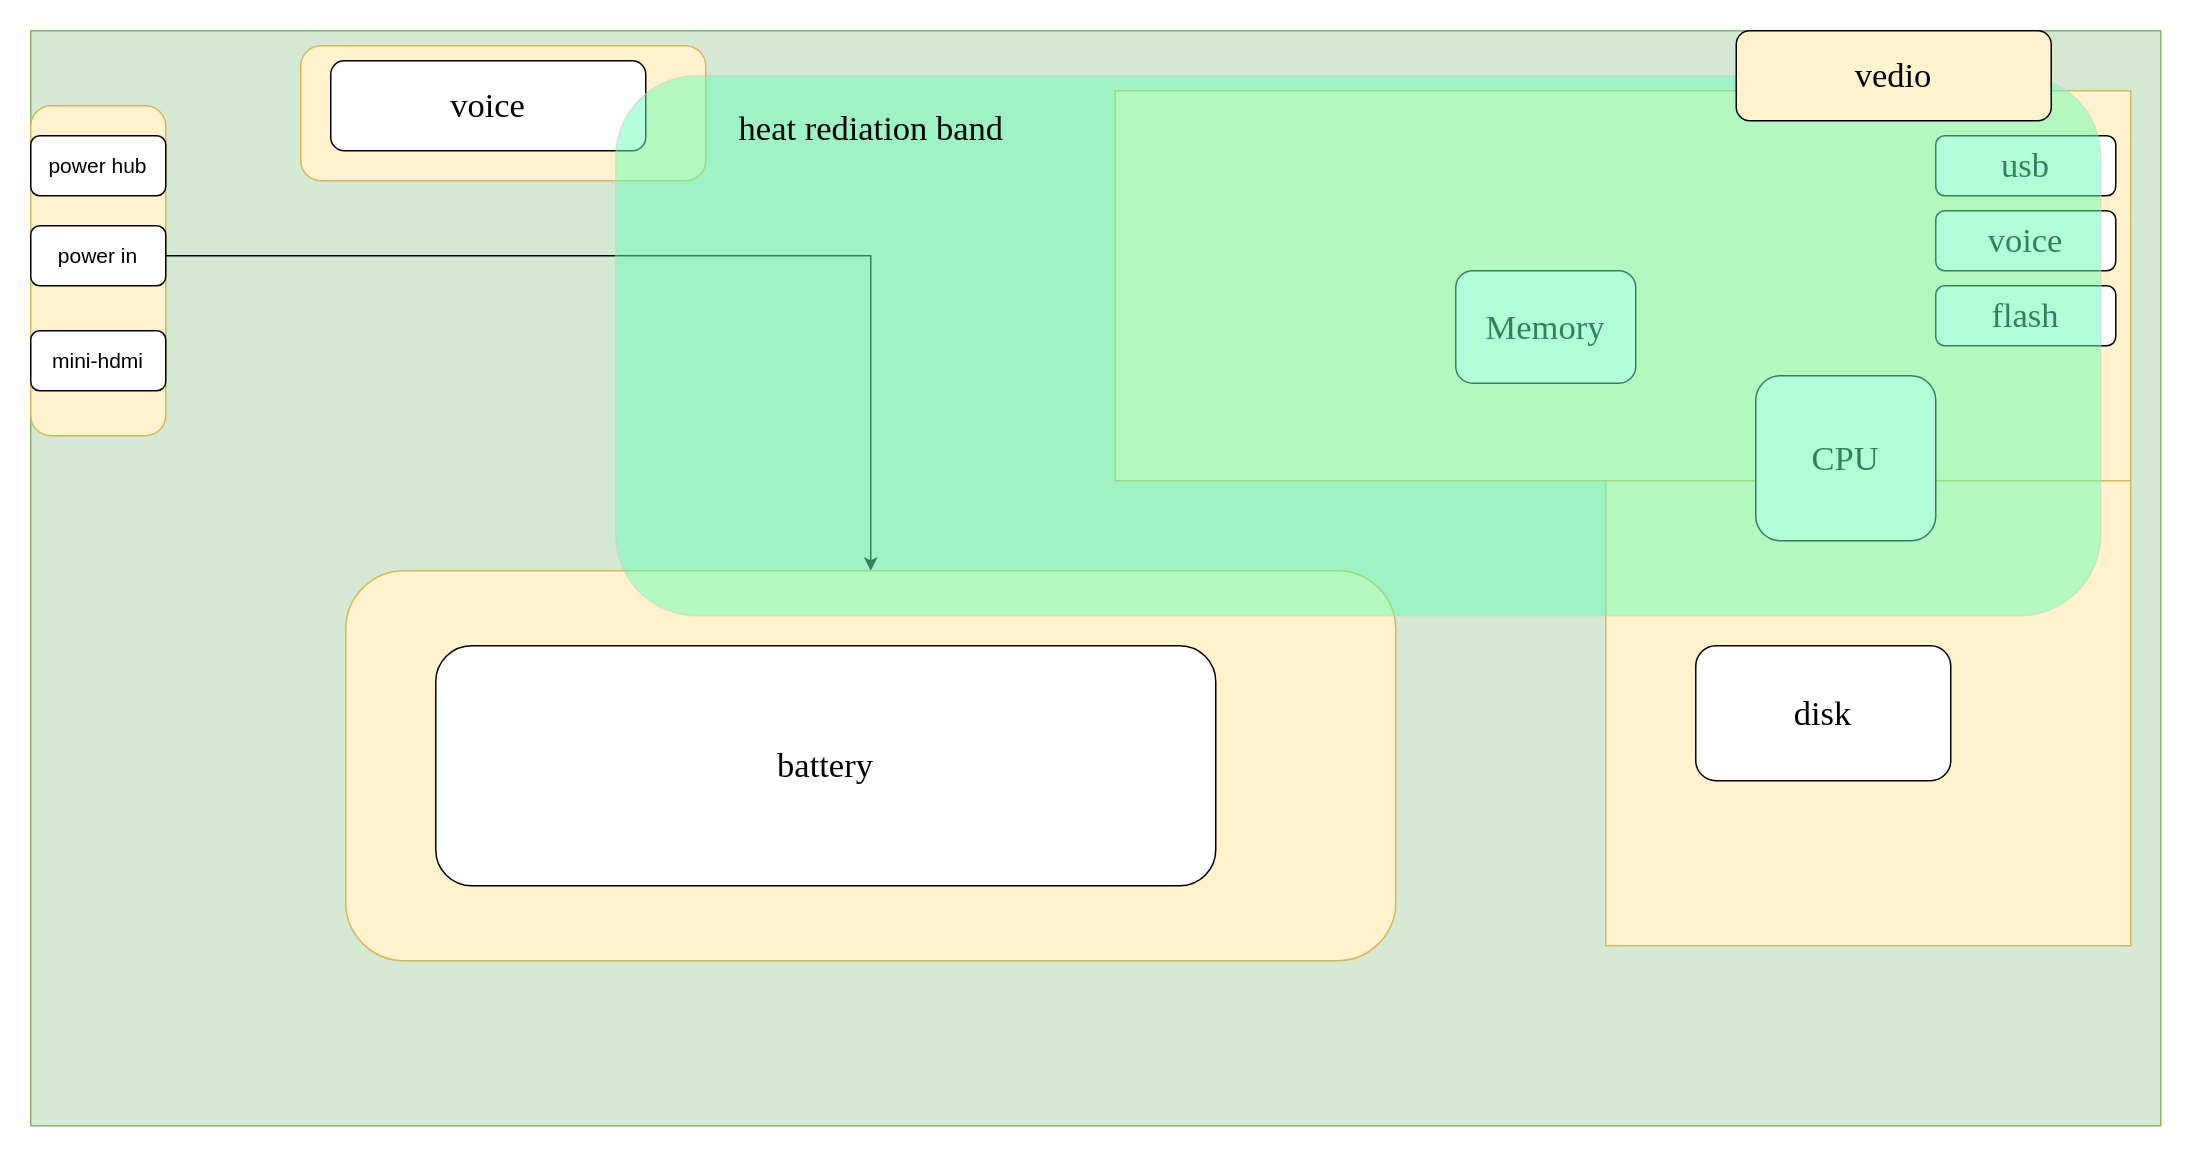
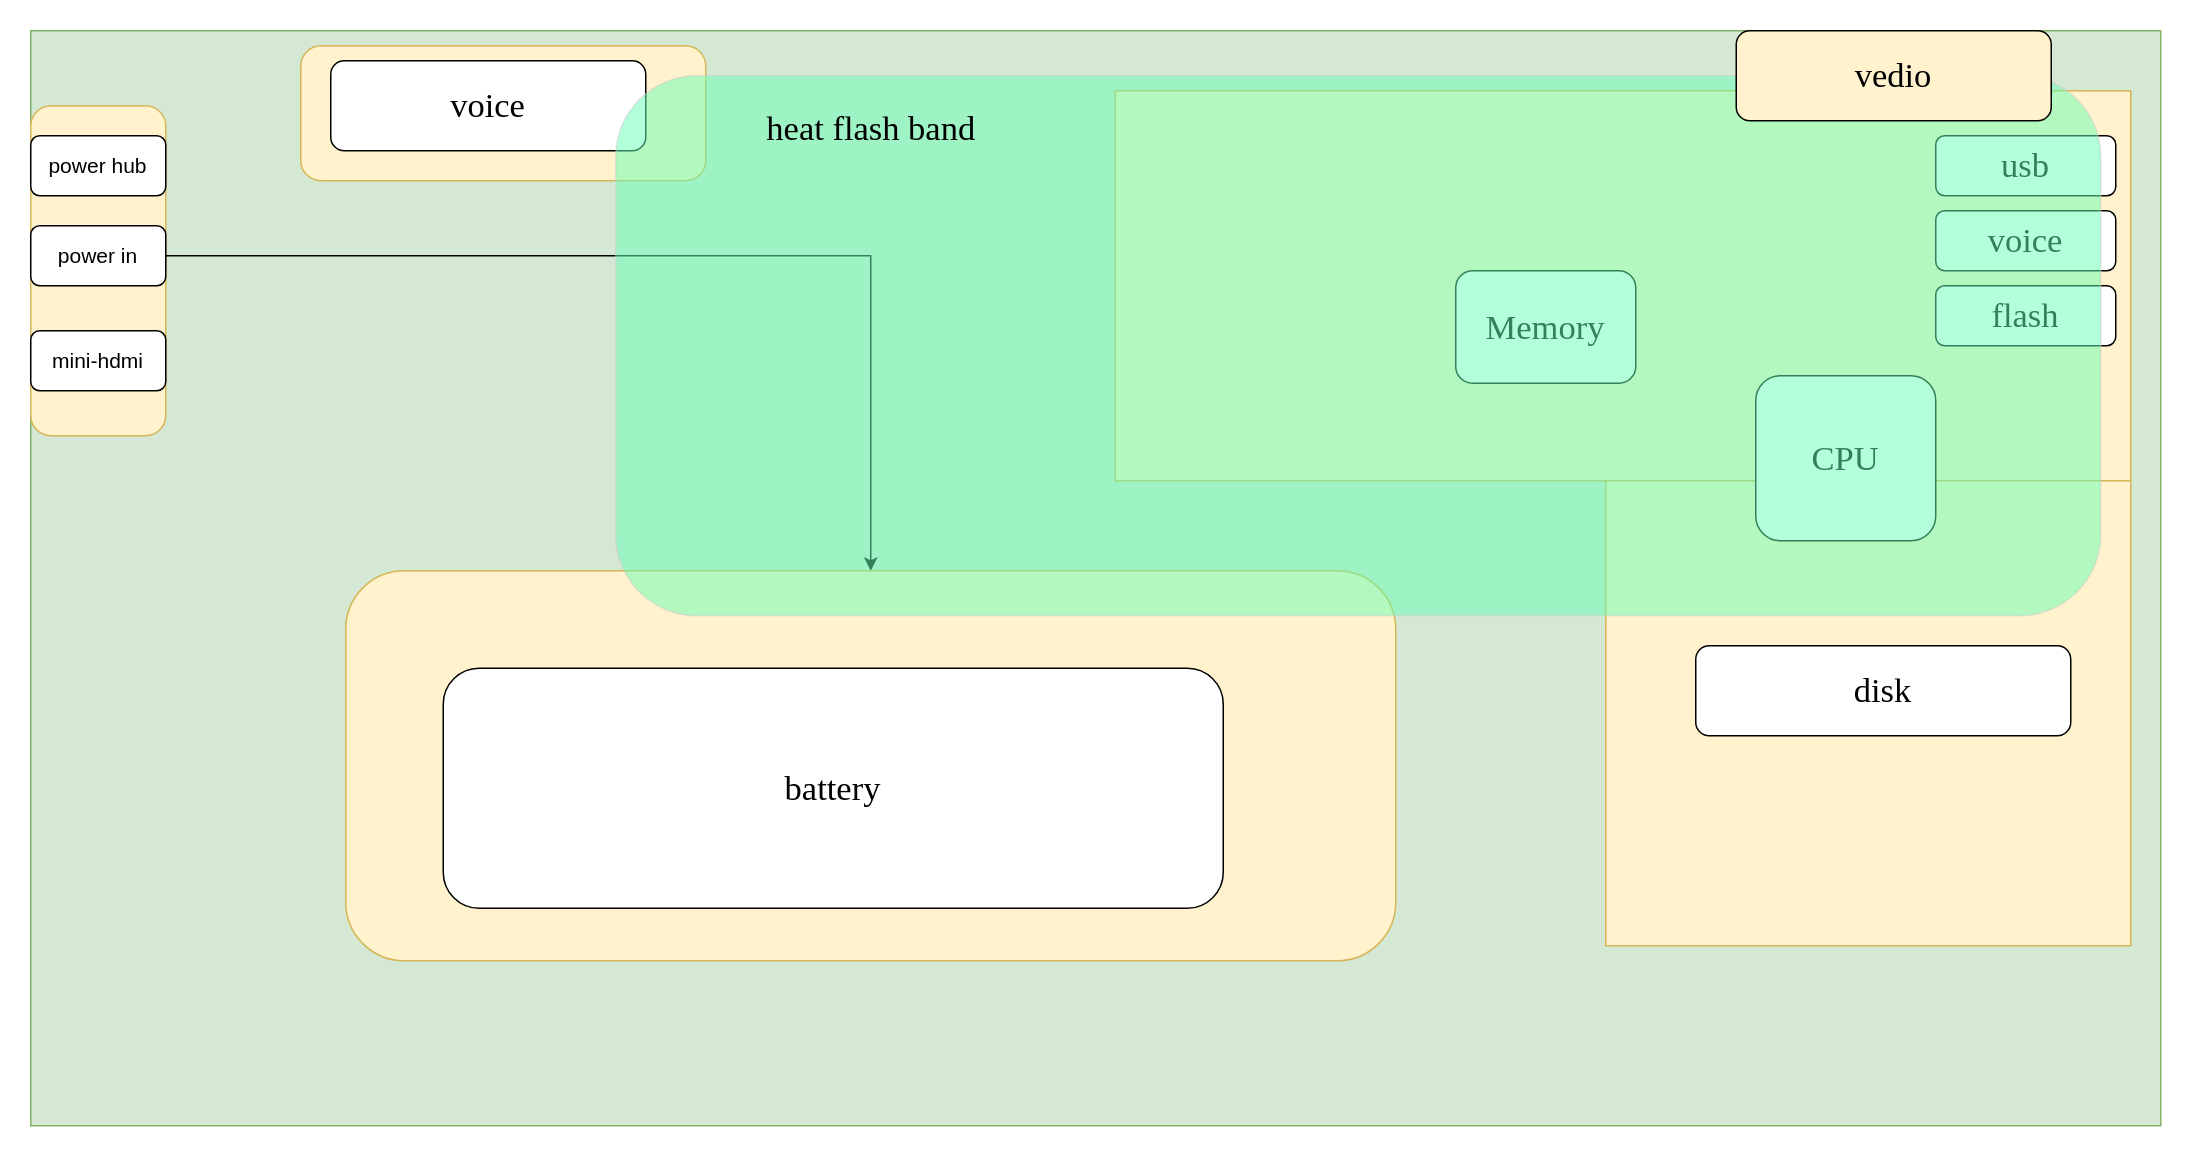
node "heat rediation band": label "heat rediation band" -> "heat flash band"
node "disk": size 255x135 -> 375x90
node "battery": moved (826, 766) -> (833, 788)
